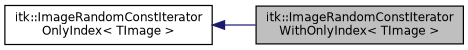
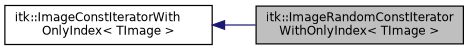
node "itk::ImageRandomConstIterator OnlyIndex< TImage >": label "itk::ImageRandomConstIterator OnlyIndex< TImage >" -> "itk::ImageConstIteratorWith OnlyIndex< TImage >"
